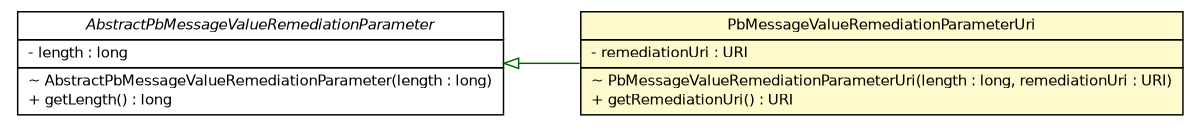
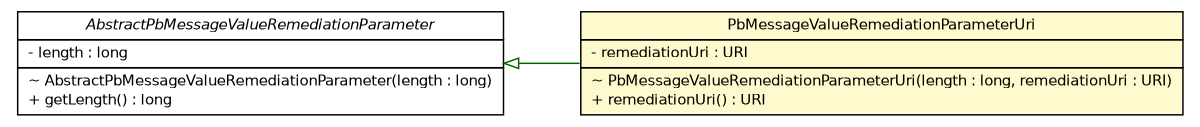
node "PbMessageValueRemediationParameterUri": text "+ getRemediationUri() : URI" -> "+ remediationUri() : URI"
